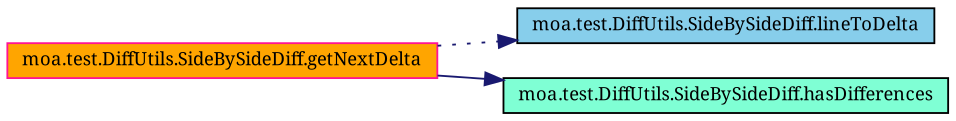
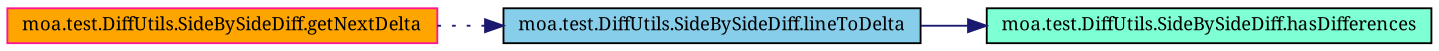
edge "moa.test.DiffUtils.SideBySideDiff.getNextDelta" -> "moa.test.DiffUtils.SideBySideDiff.hasDifferences": now "moa.test.DiffUtils.SideBySideDiff.lineToDelta" -> "moa.test.DiffUtils.SideBySideDiff.hasDifferences"
